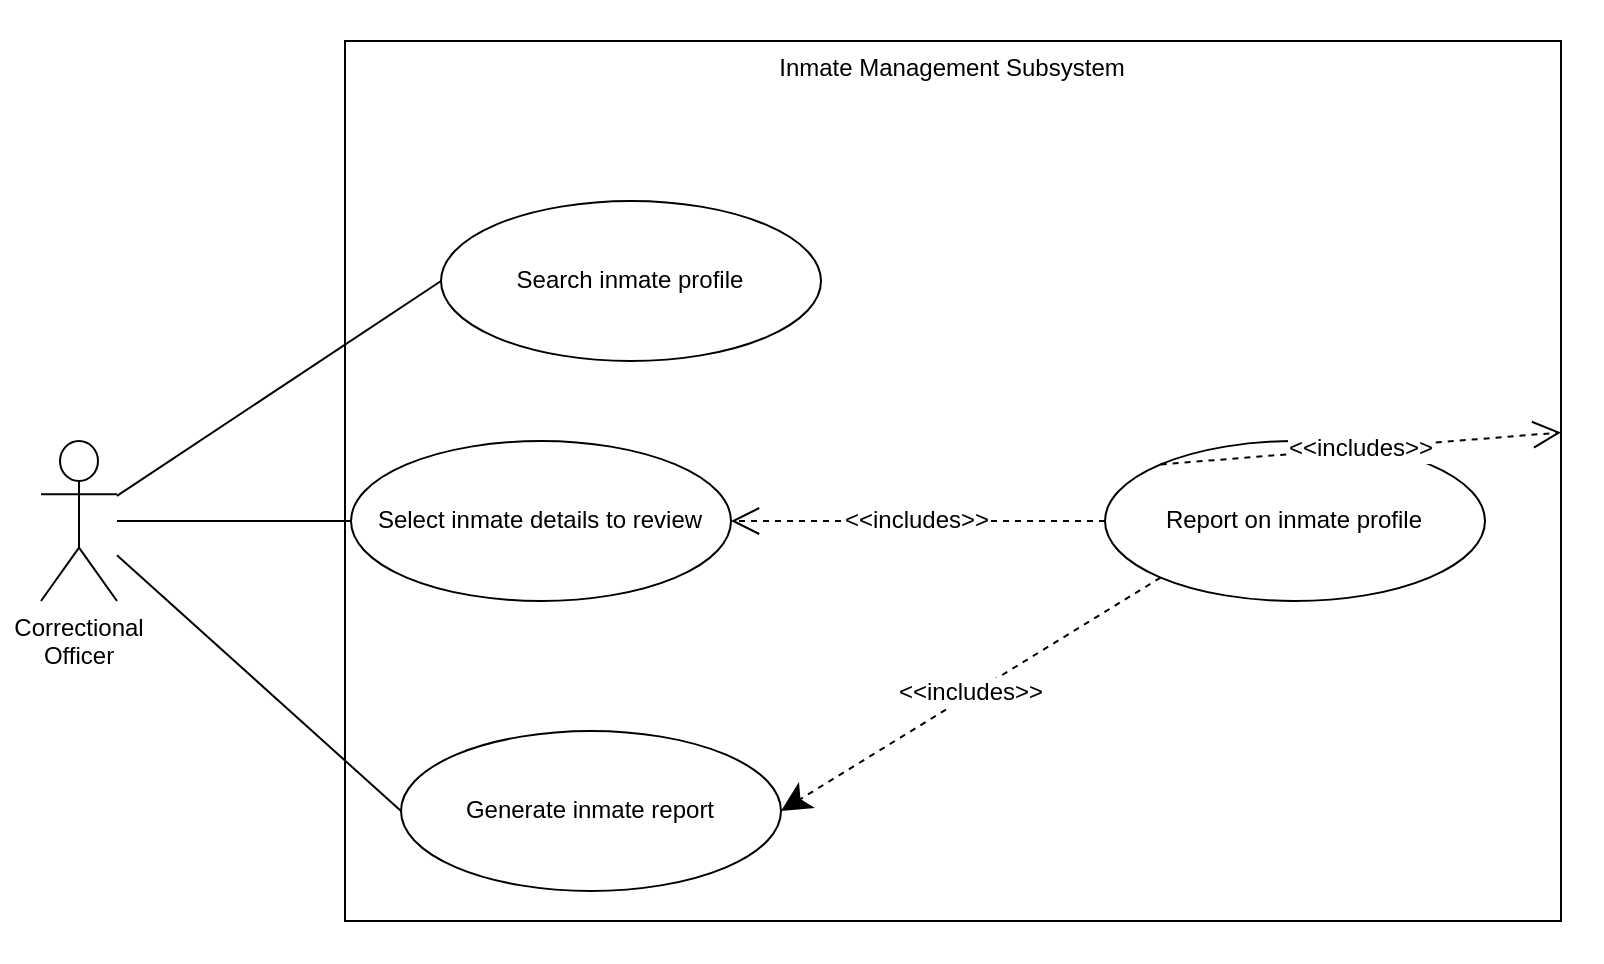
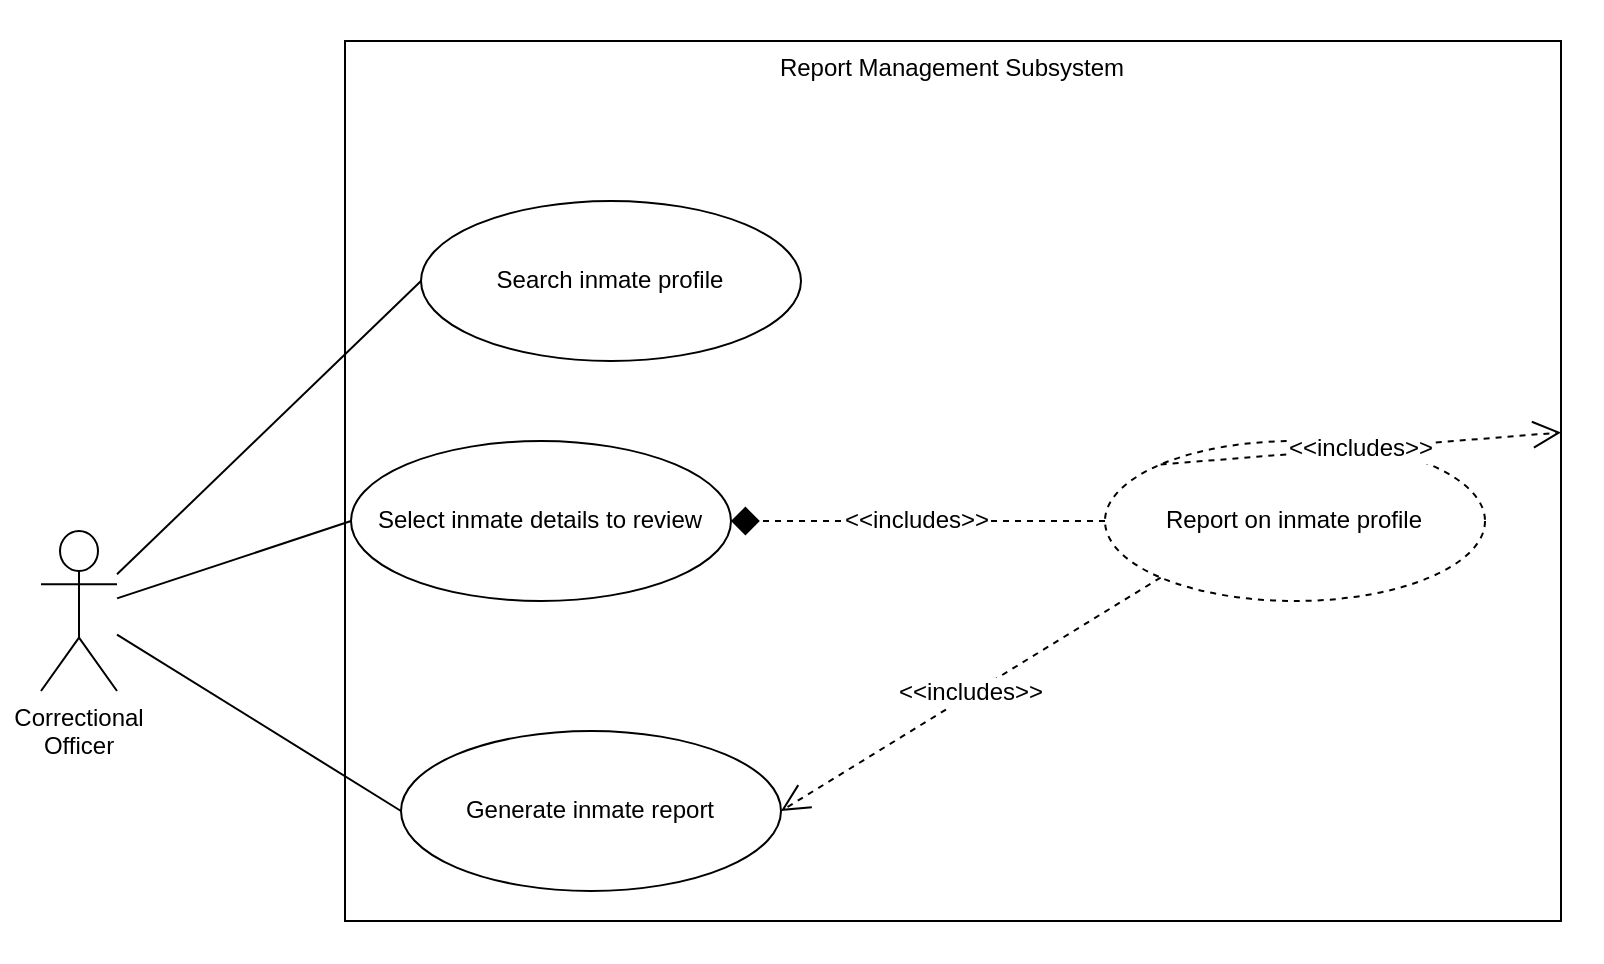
node "Inmate Management Subsystem": label "Inmate Management Subsystem" -> "Report Management Subsystem"
node "Search inmate profile": moved (631, 281) -> (611, 281)
node "CorrectionalOfficer": moved (79, 521) -> (79, 611)
edge "Report on inmate profile" -> "Select inmate details to review": arrowhead open -> diamond
node "Report on inmate profile": style solid -> dashed
edge "Report on inmate profile" -> "Generate inmate report": arrowhead classic -> open
